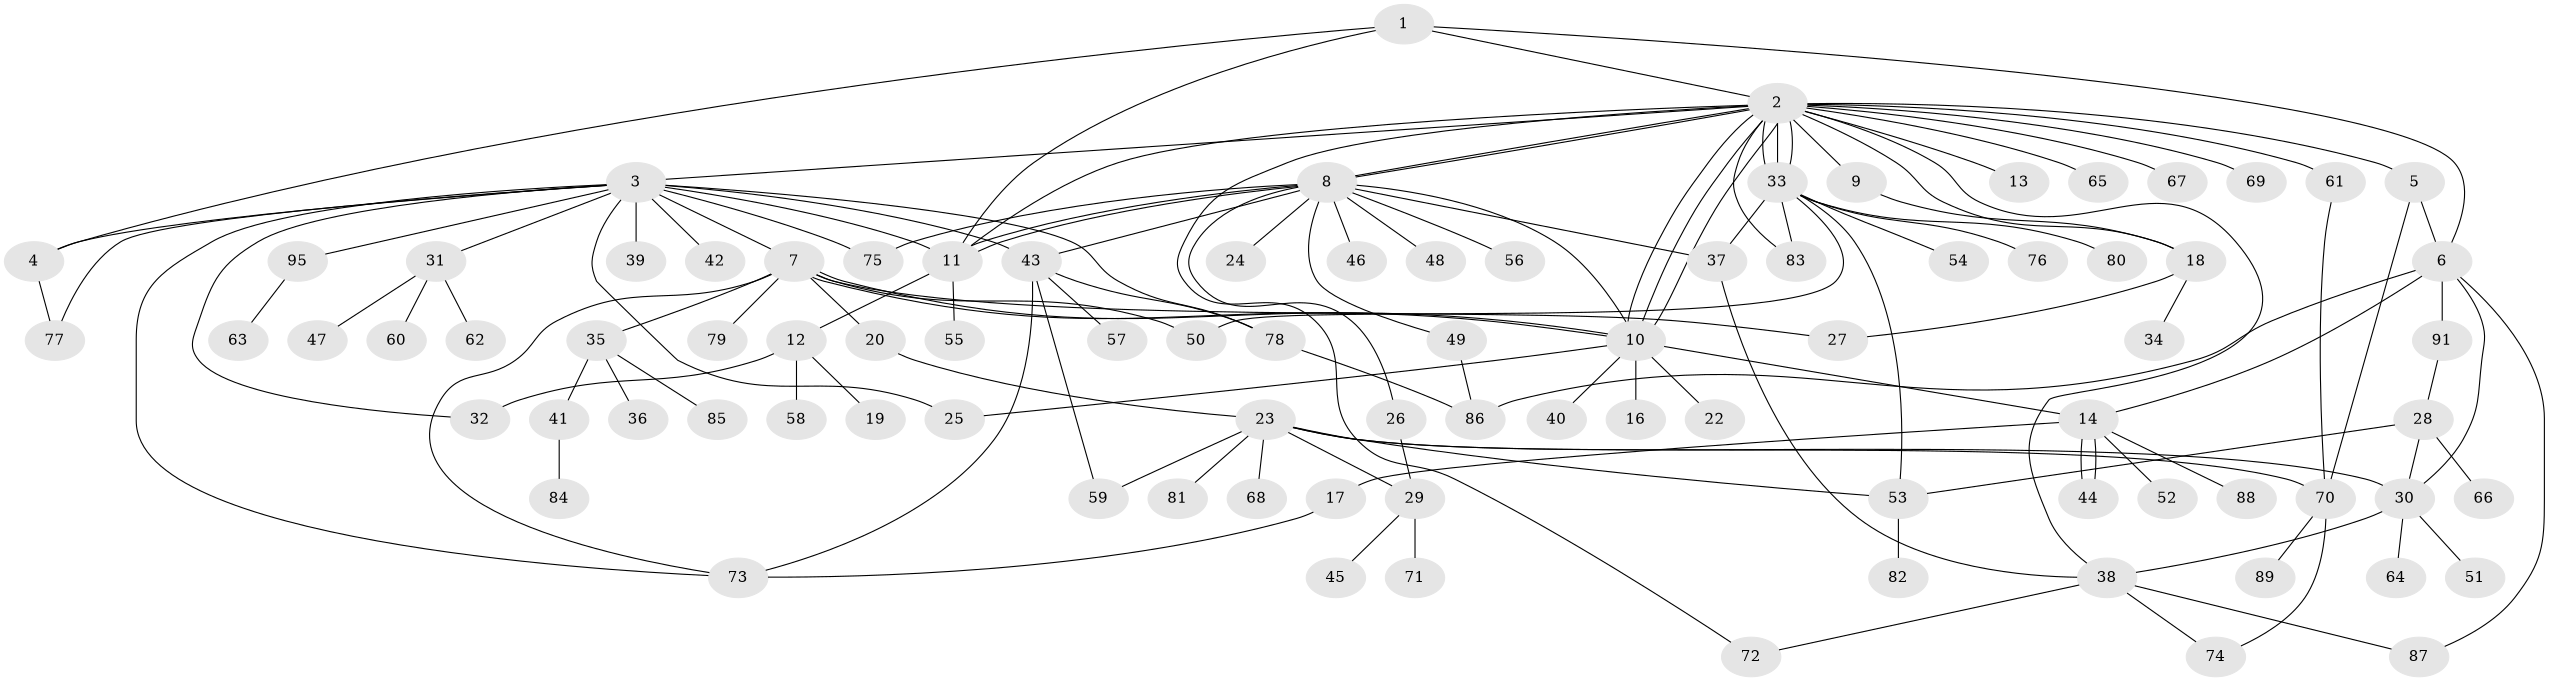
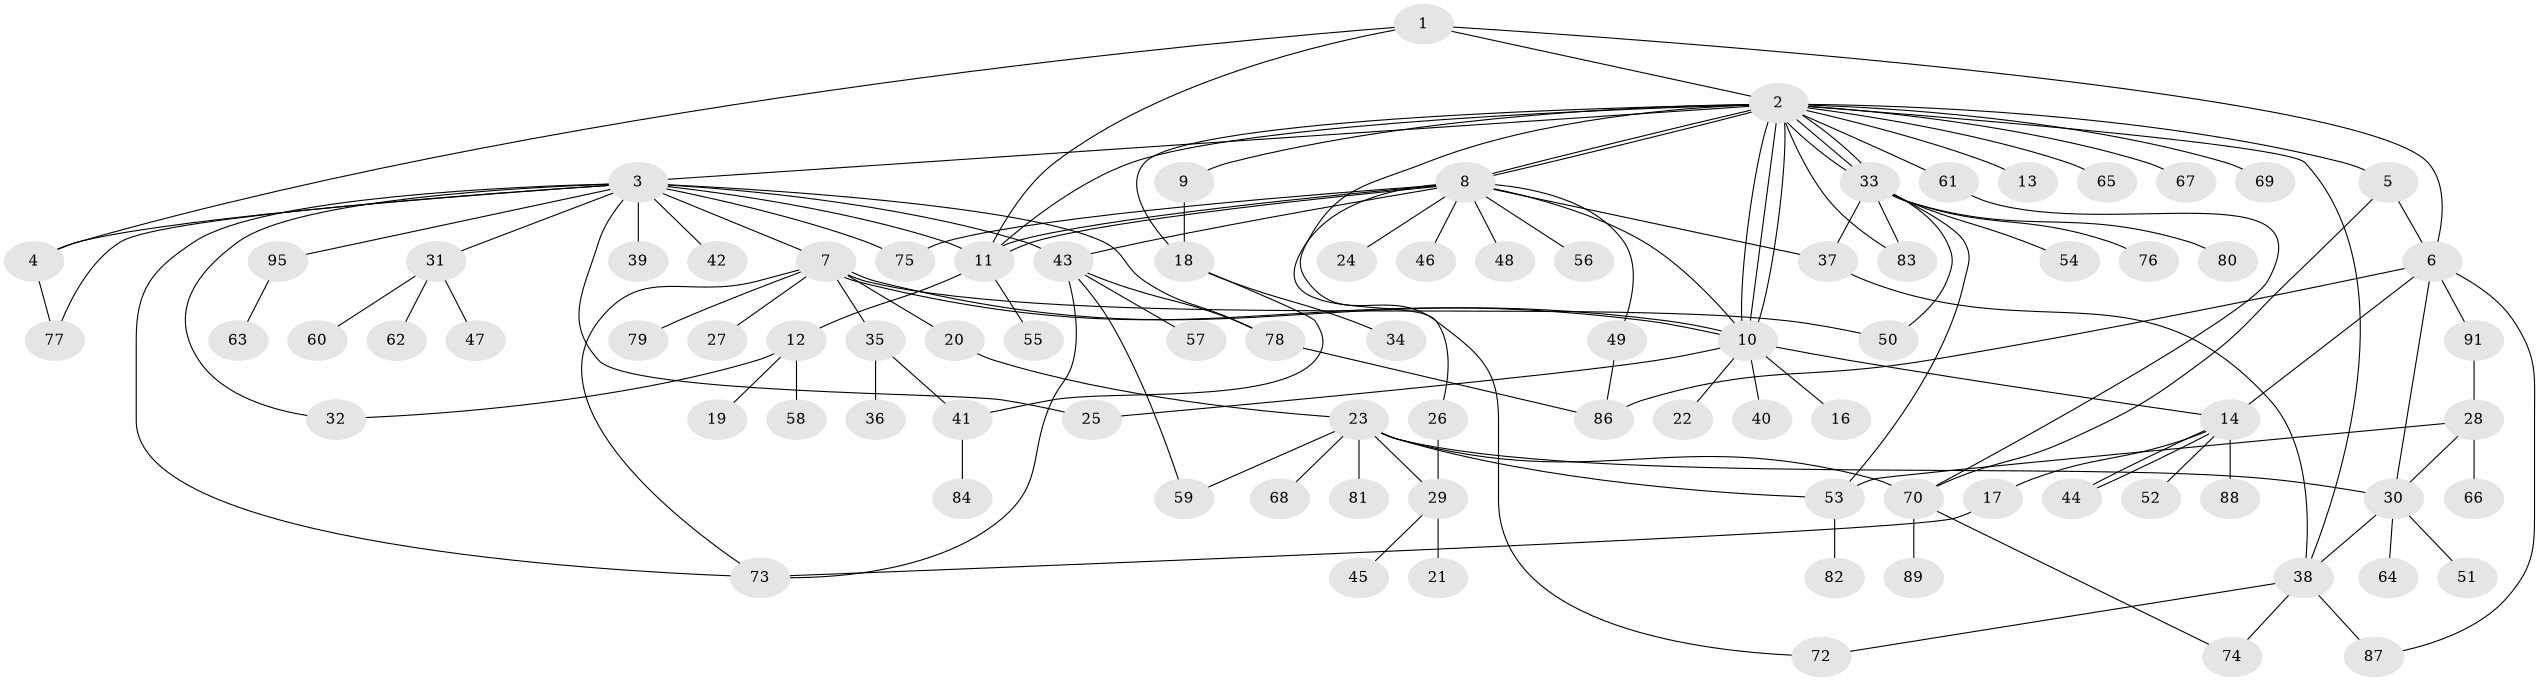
edge "18" -- "27": now "18" -- "41"
node "85": removed
node "71": label "71" -> "21"
